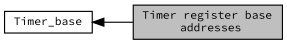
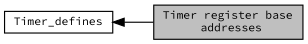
node "Timer_base": label "Timer_base" -> "Timer_defines"
